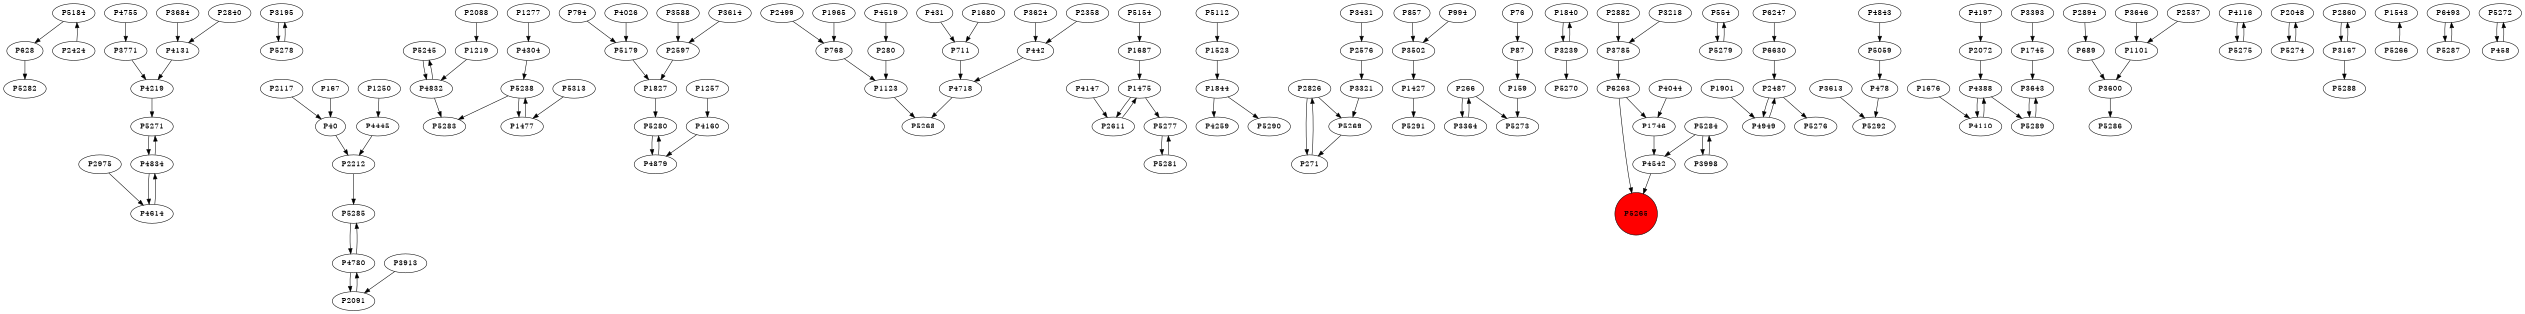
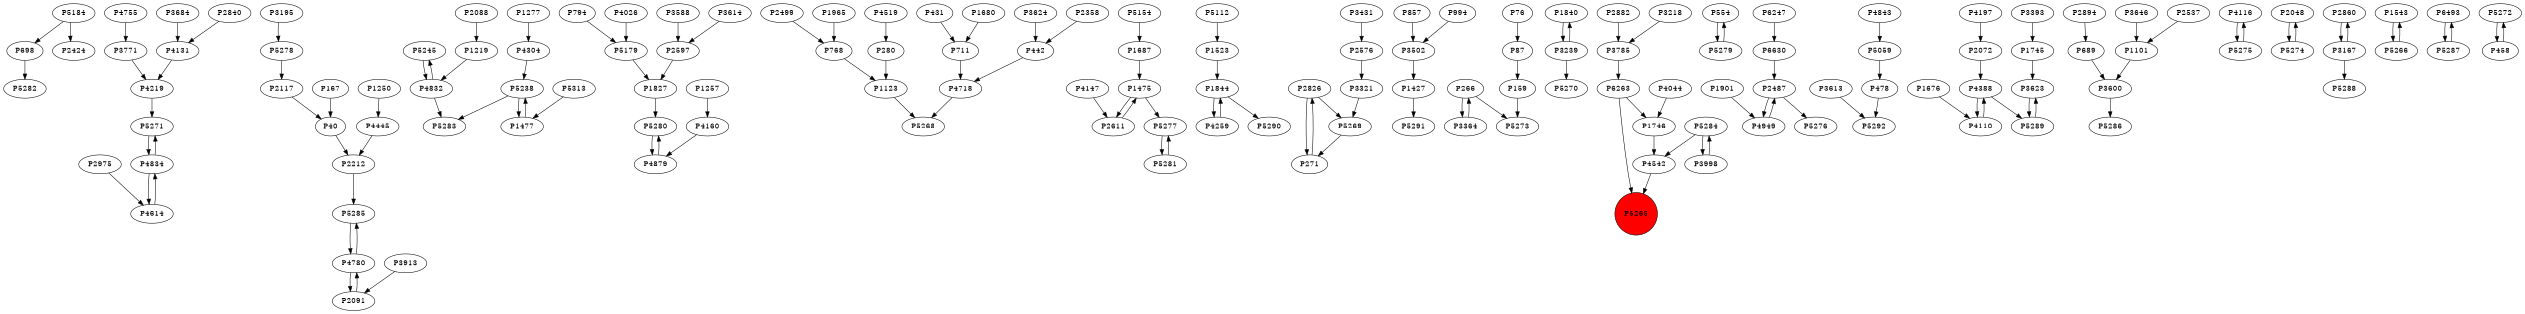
edge "P1543" -> "P5266": added
edge "P2424" -> "P5184": reversed
edge "P5278" -> "P3195": now "P5278" -> "P2117"
node "P628": label "P628" -> "P698"
node "P3643": label "P3643" -> "P3623"
edge "P4259" -> "P1844": added
